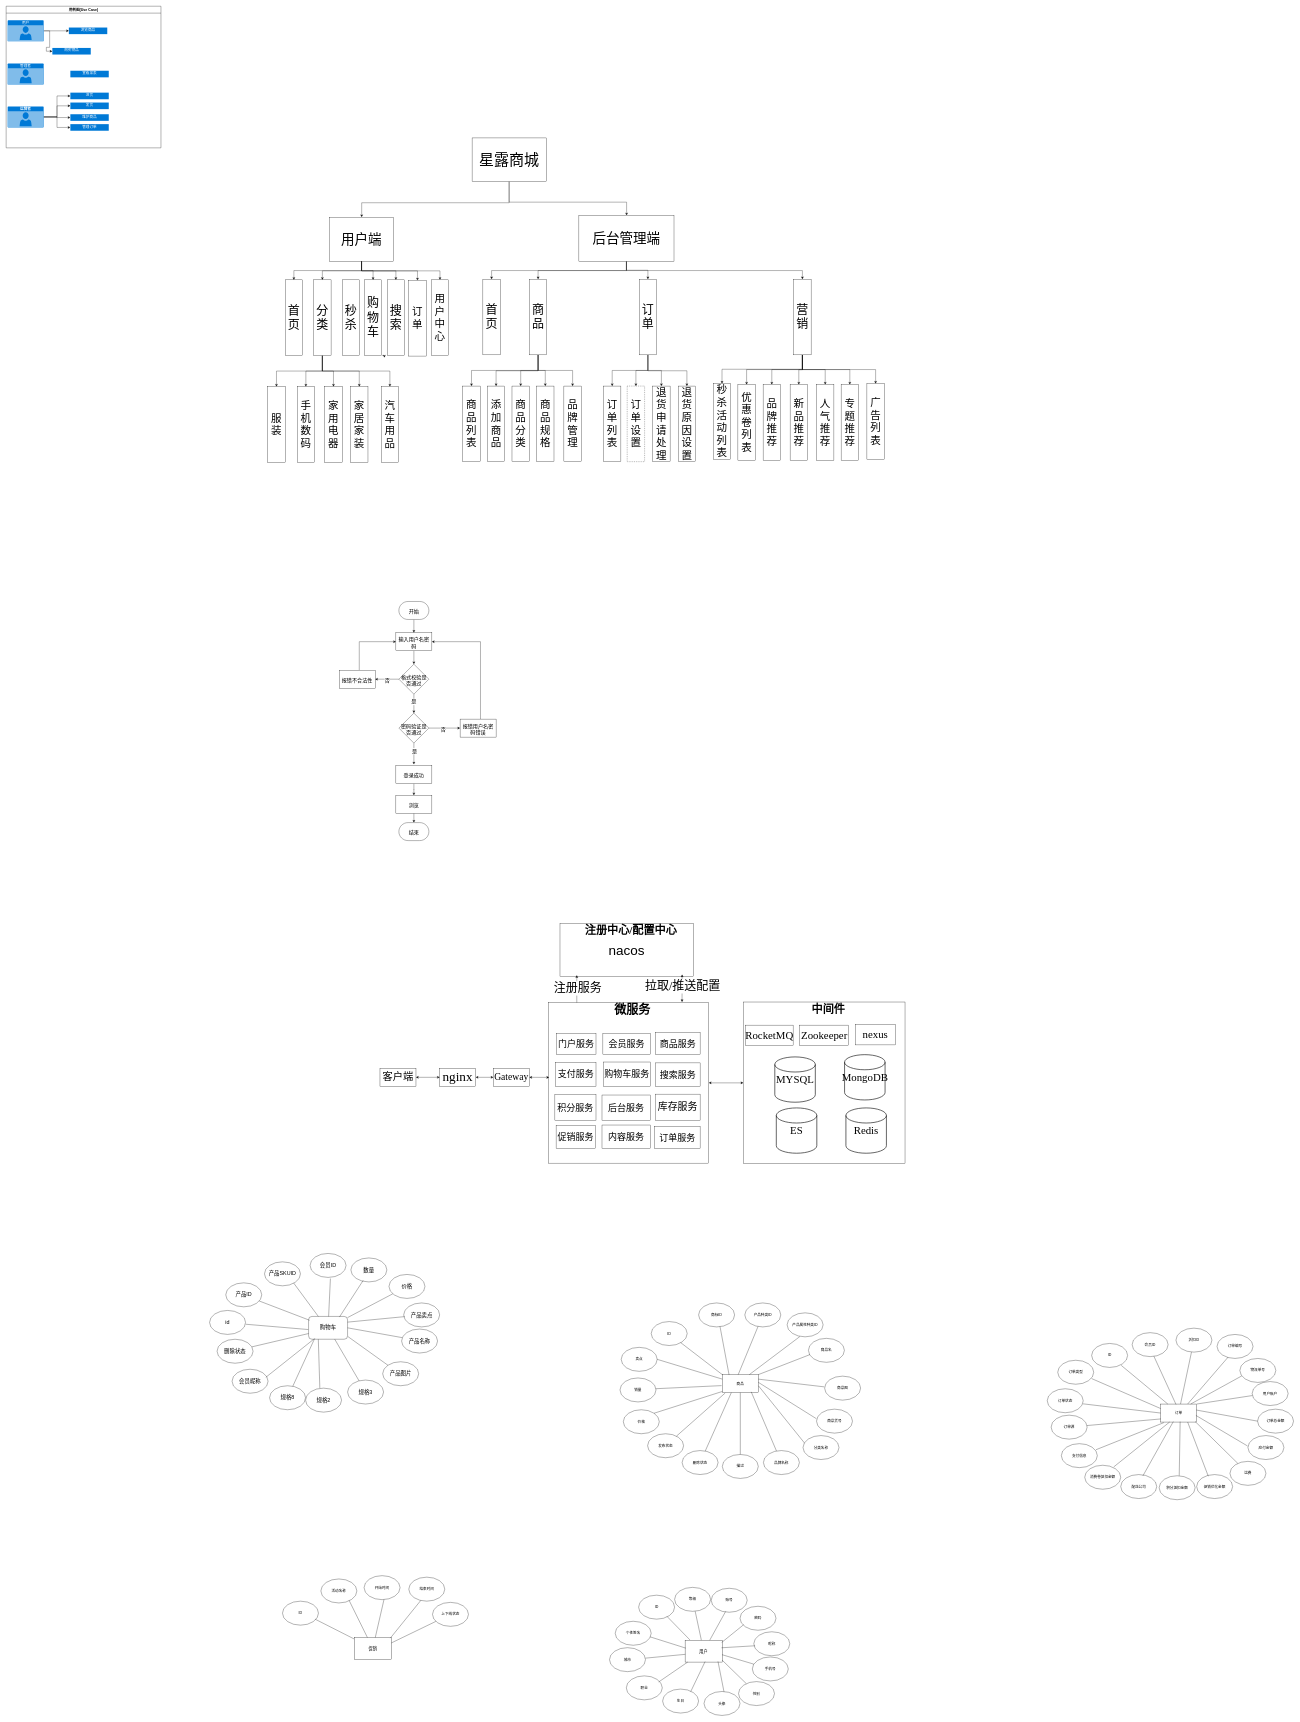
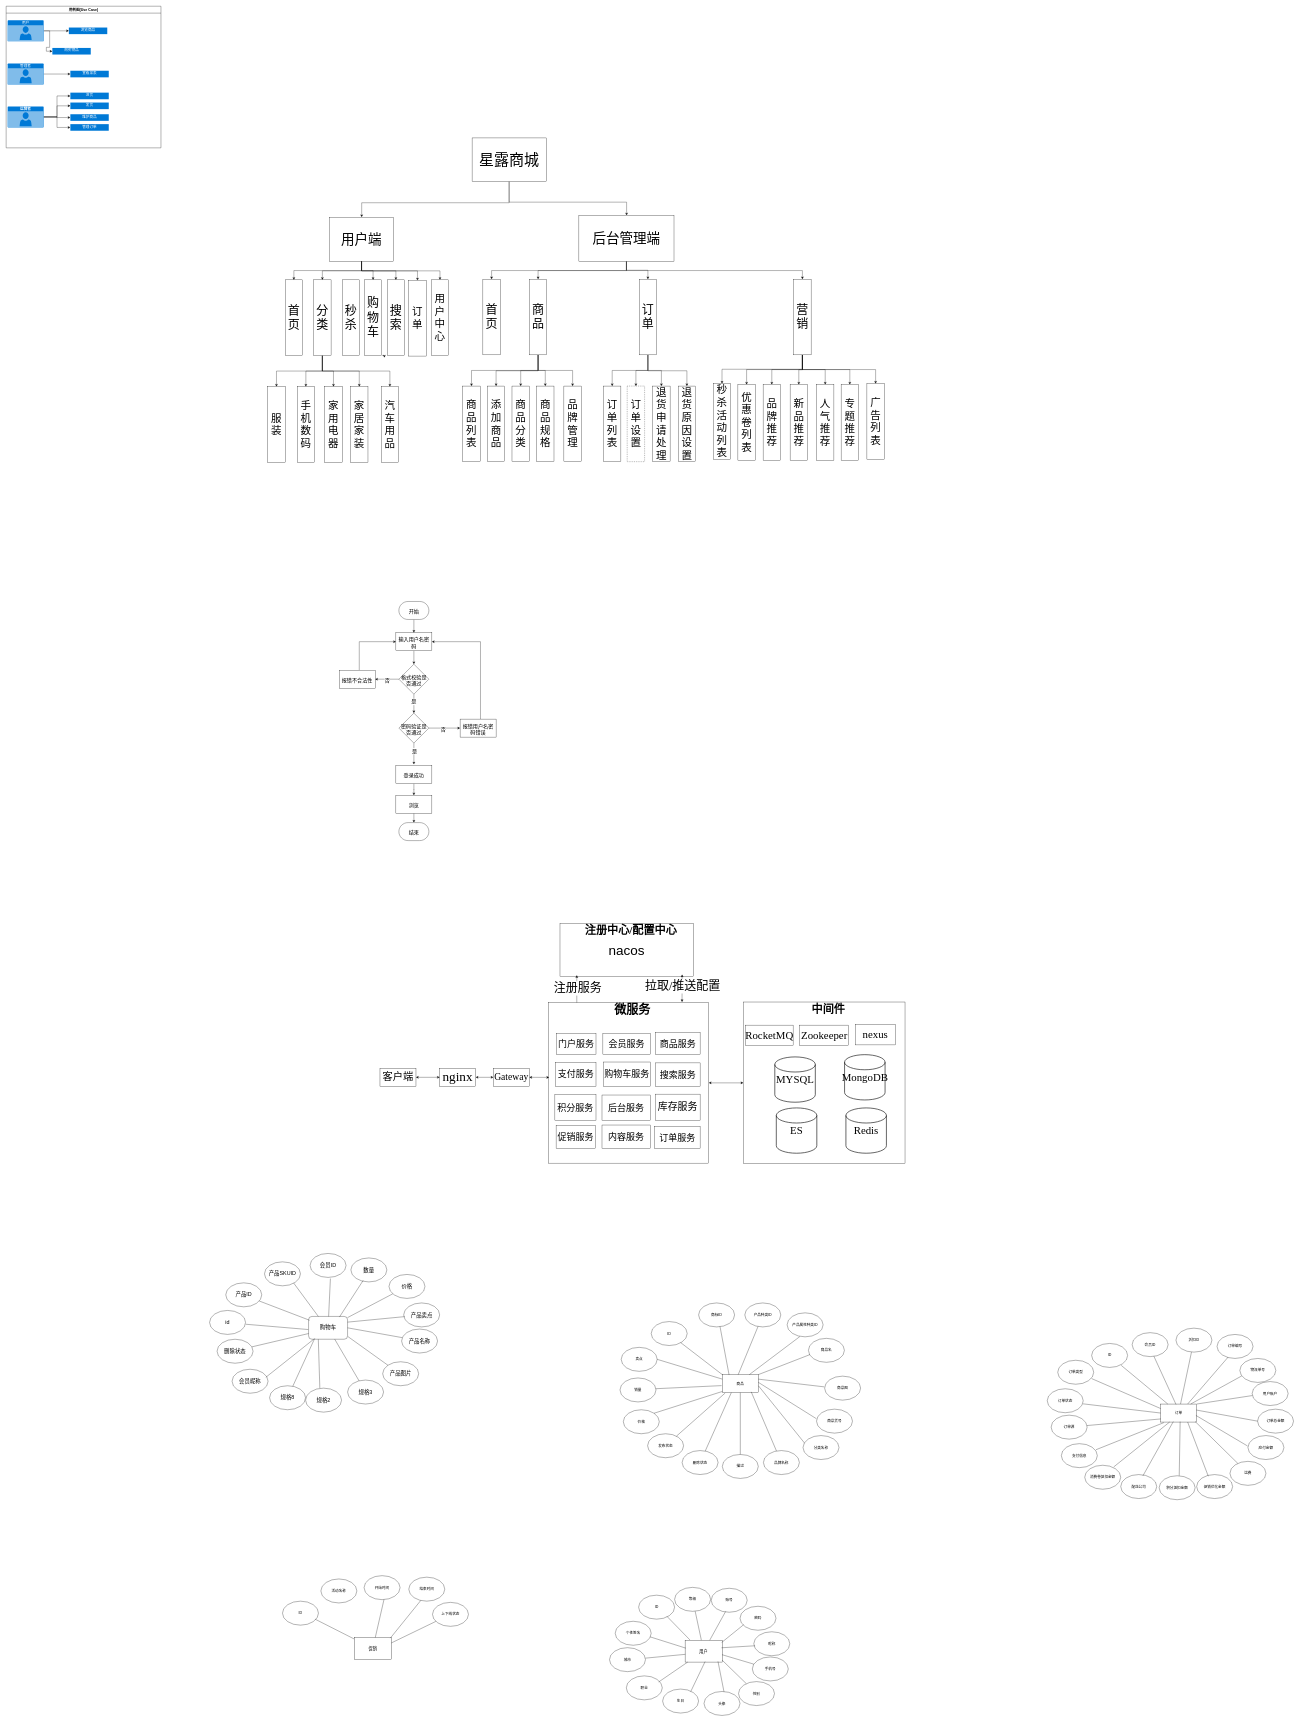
edge "管理者" -> "查看报表": added
edge "活动名称" -- "促销": removed
